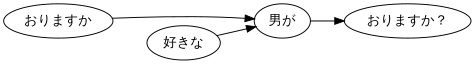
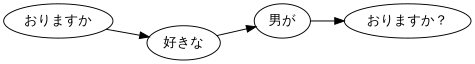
edge "おりますか" -> "男が": now "おりますか" -> "好きな"
